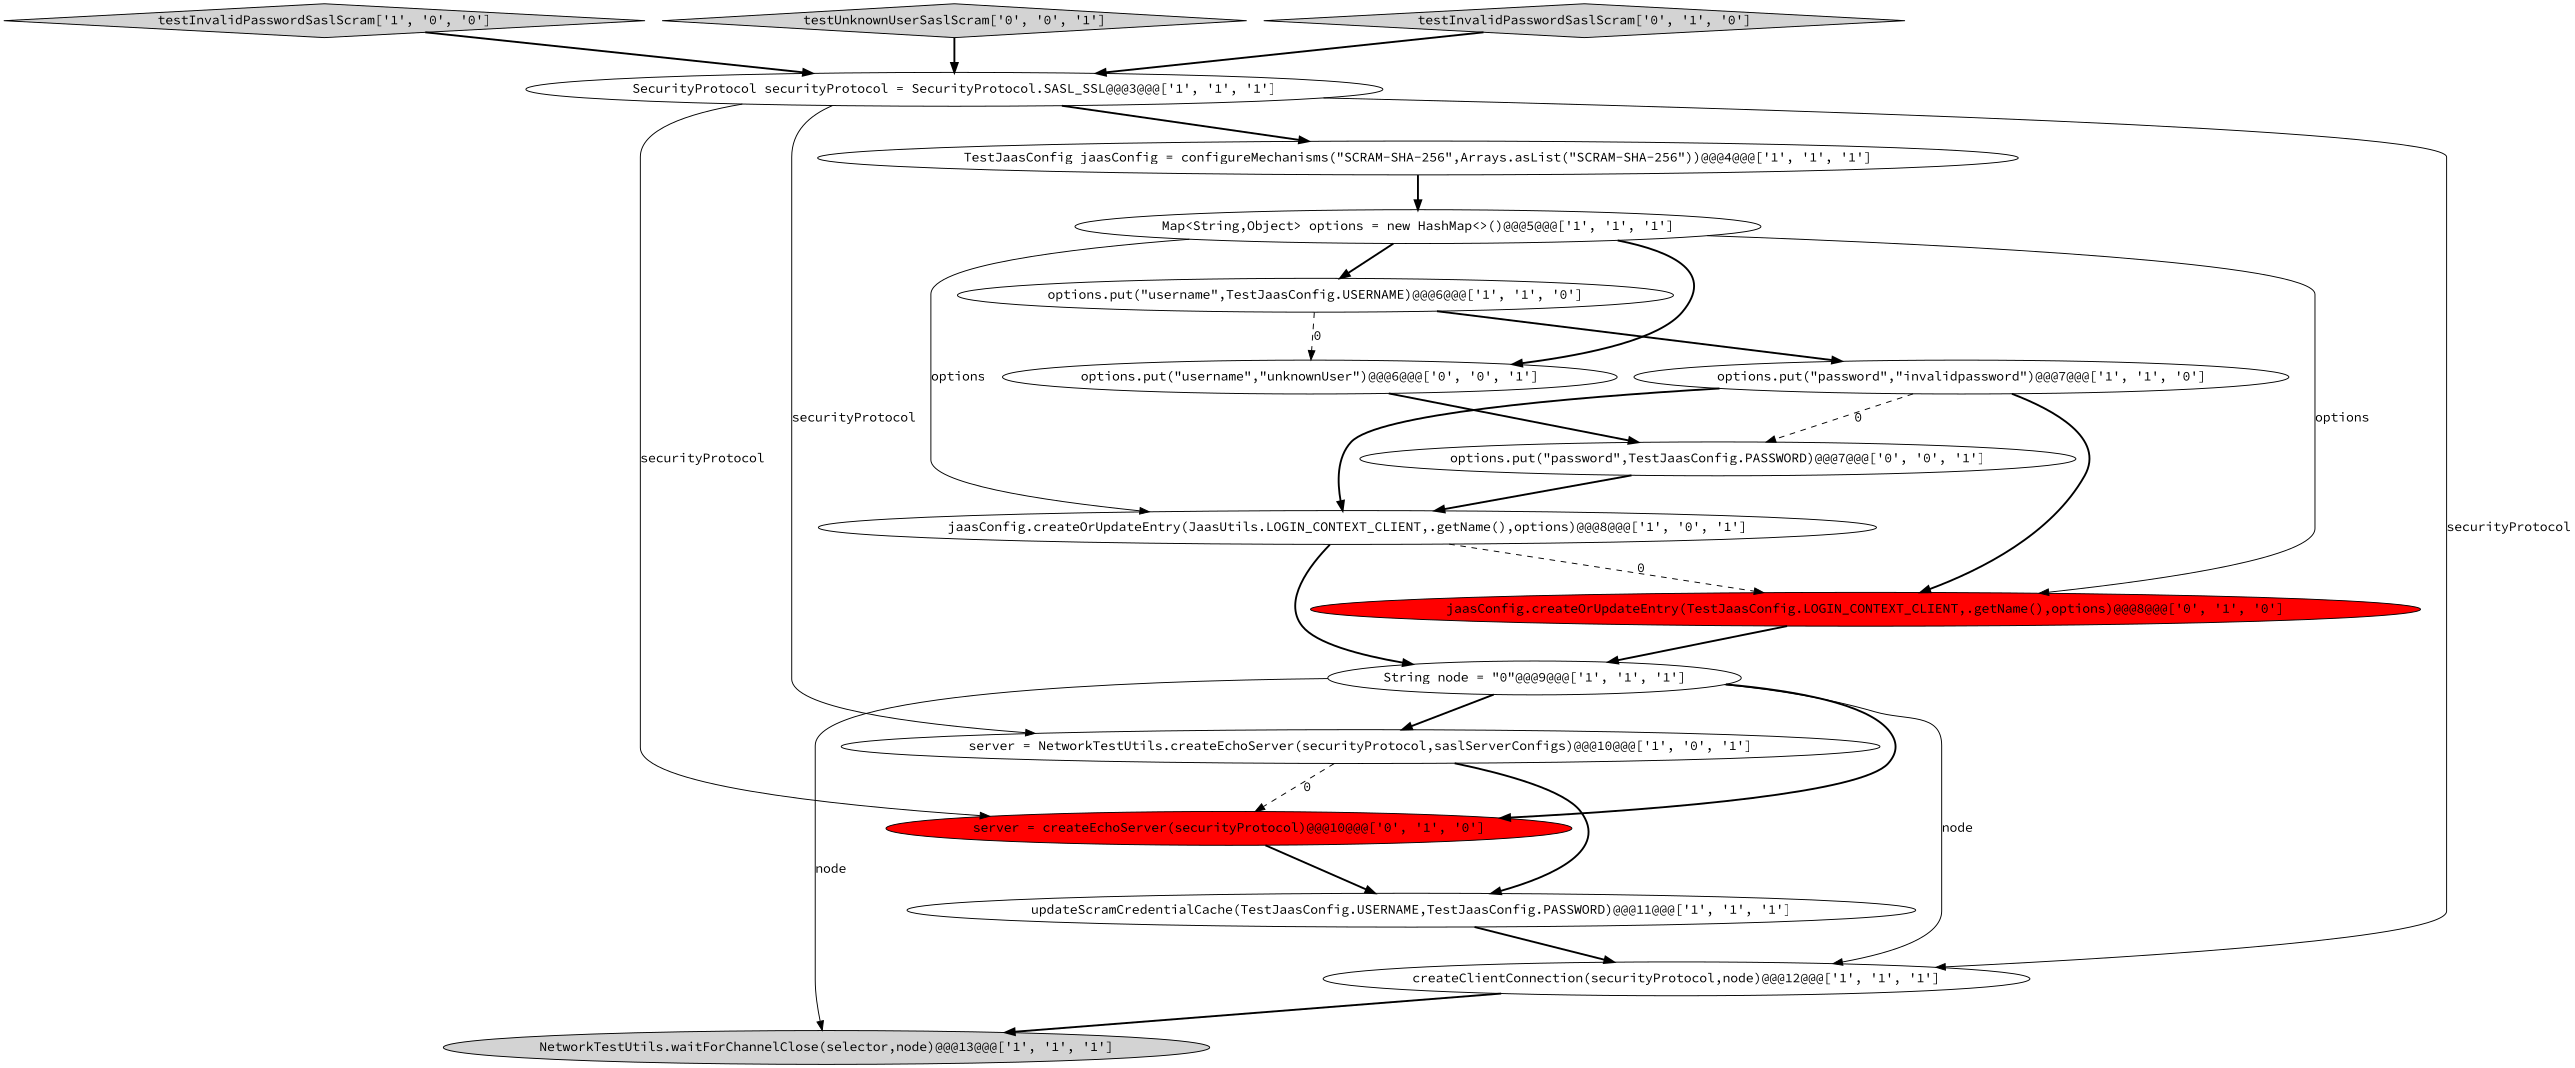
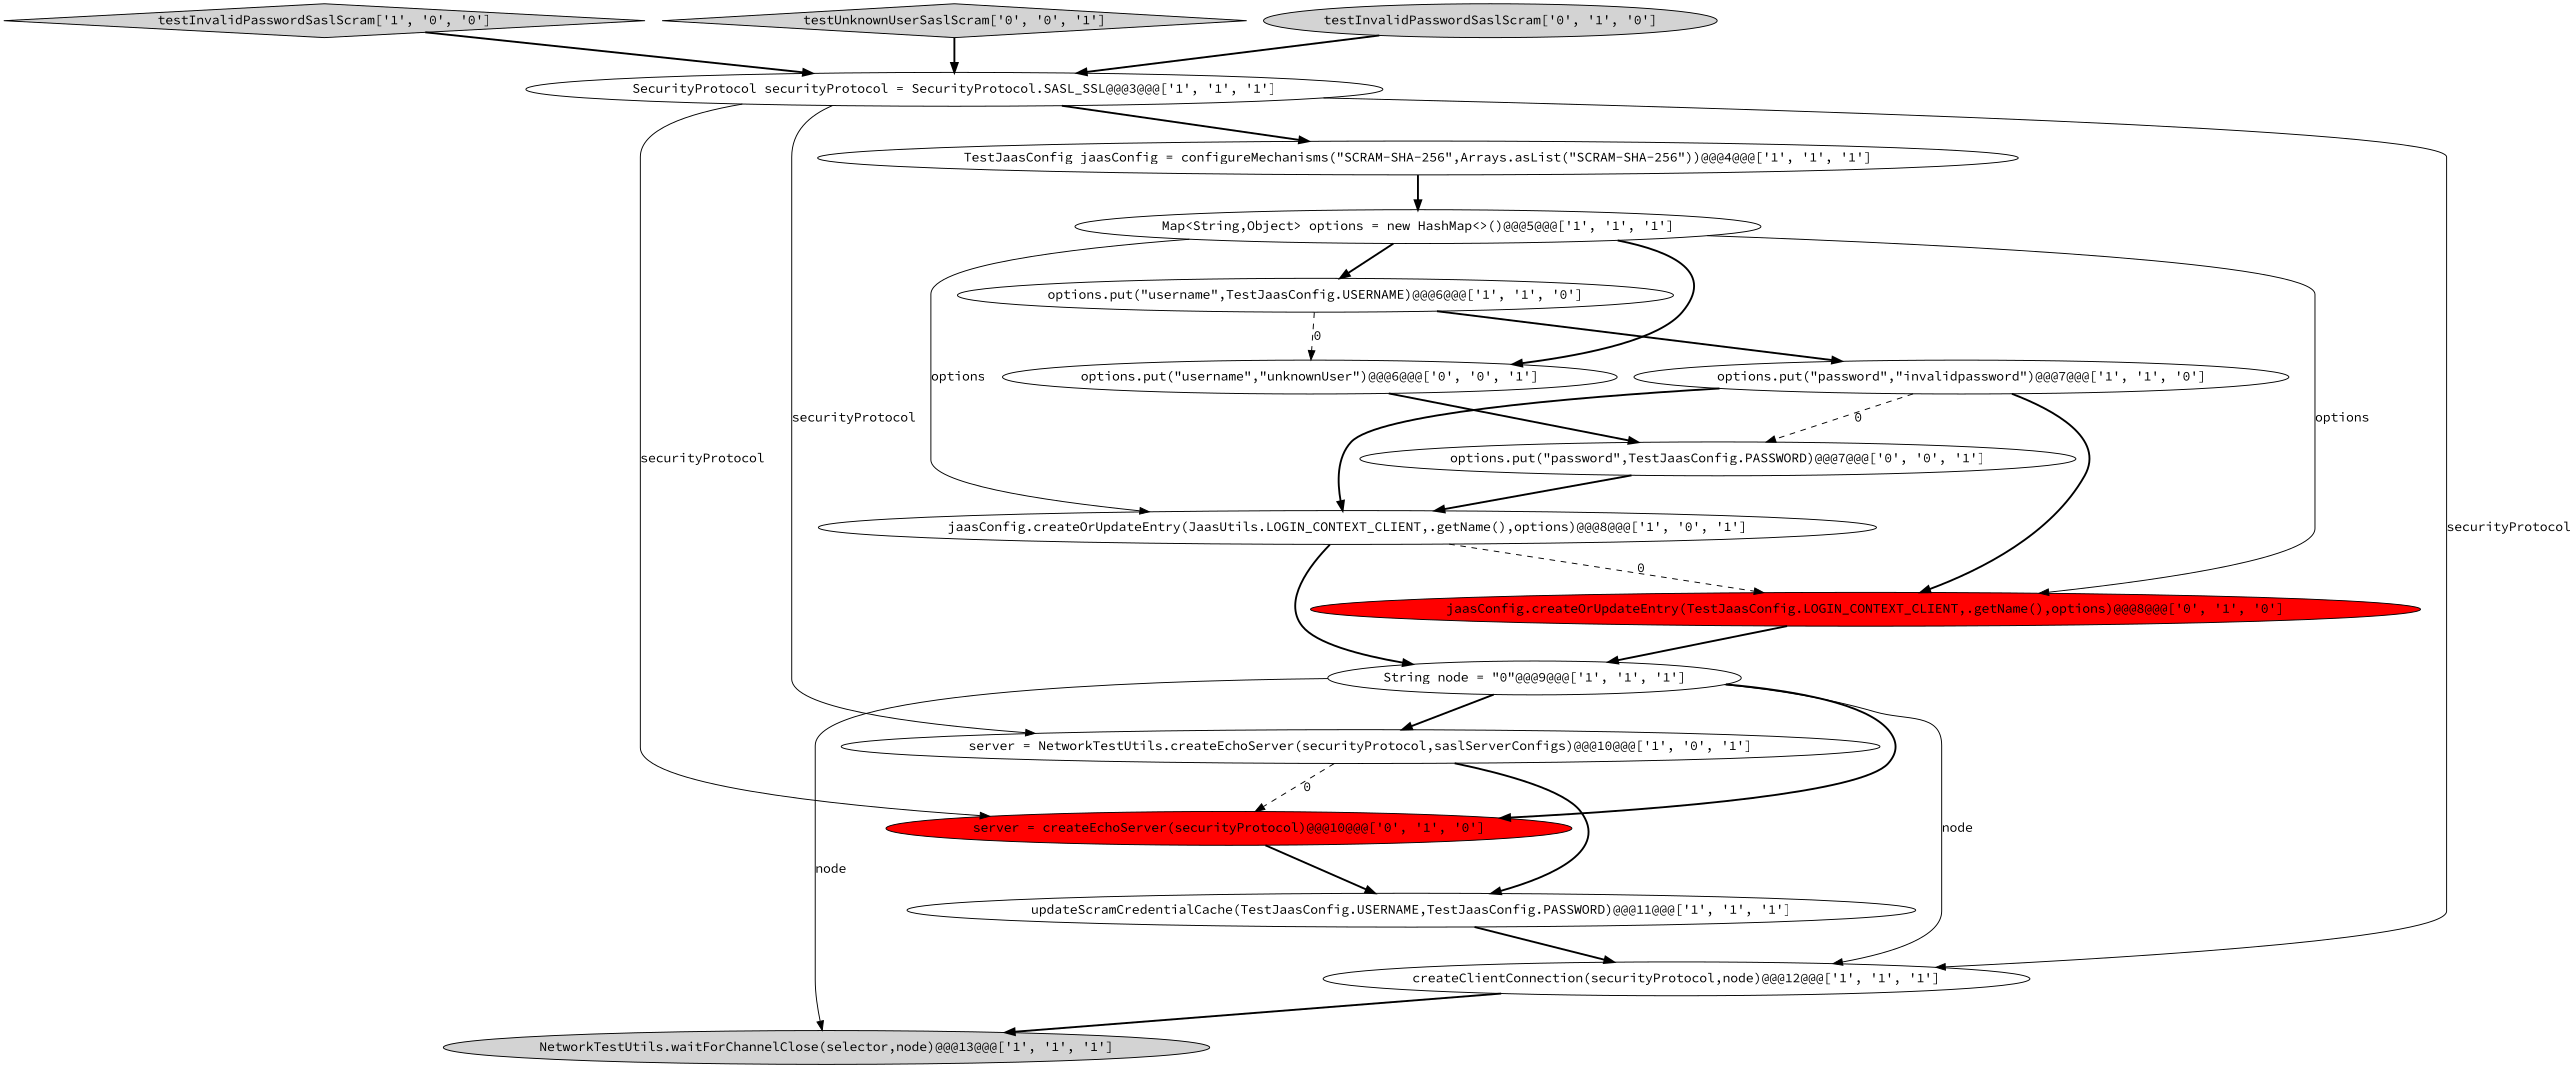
node "testInvalidPasswordSaslScram['0', '1', '0']": shape diamond -> ellipse
